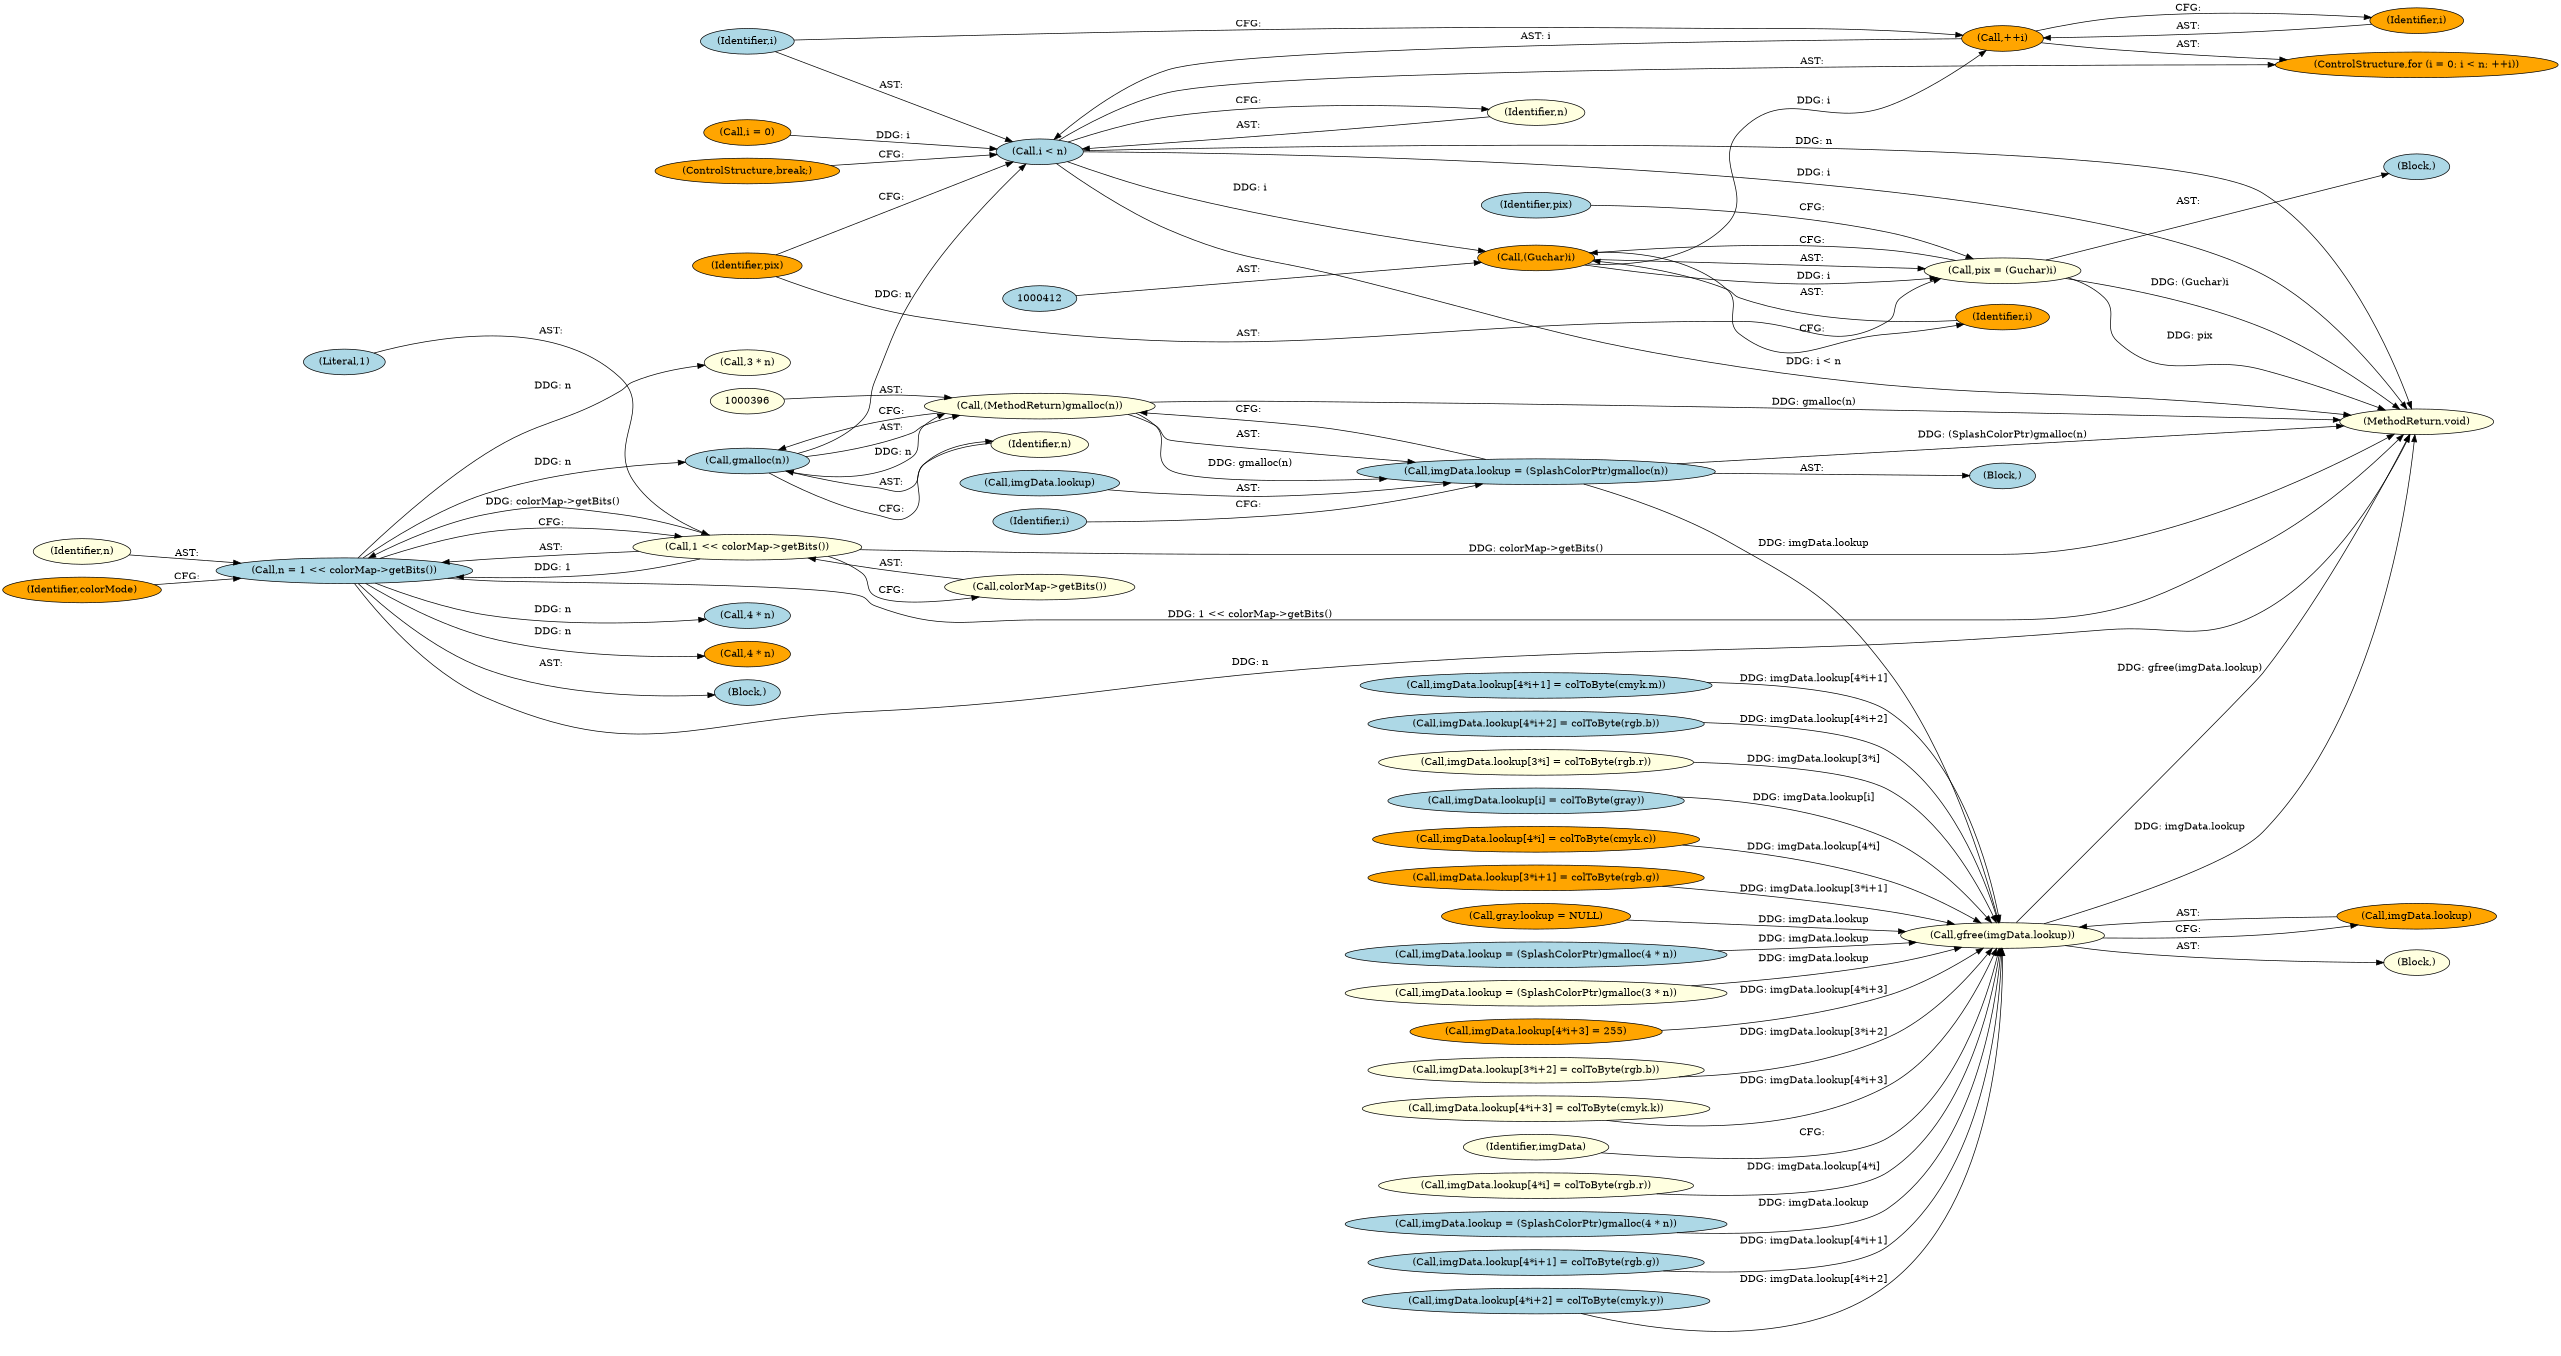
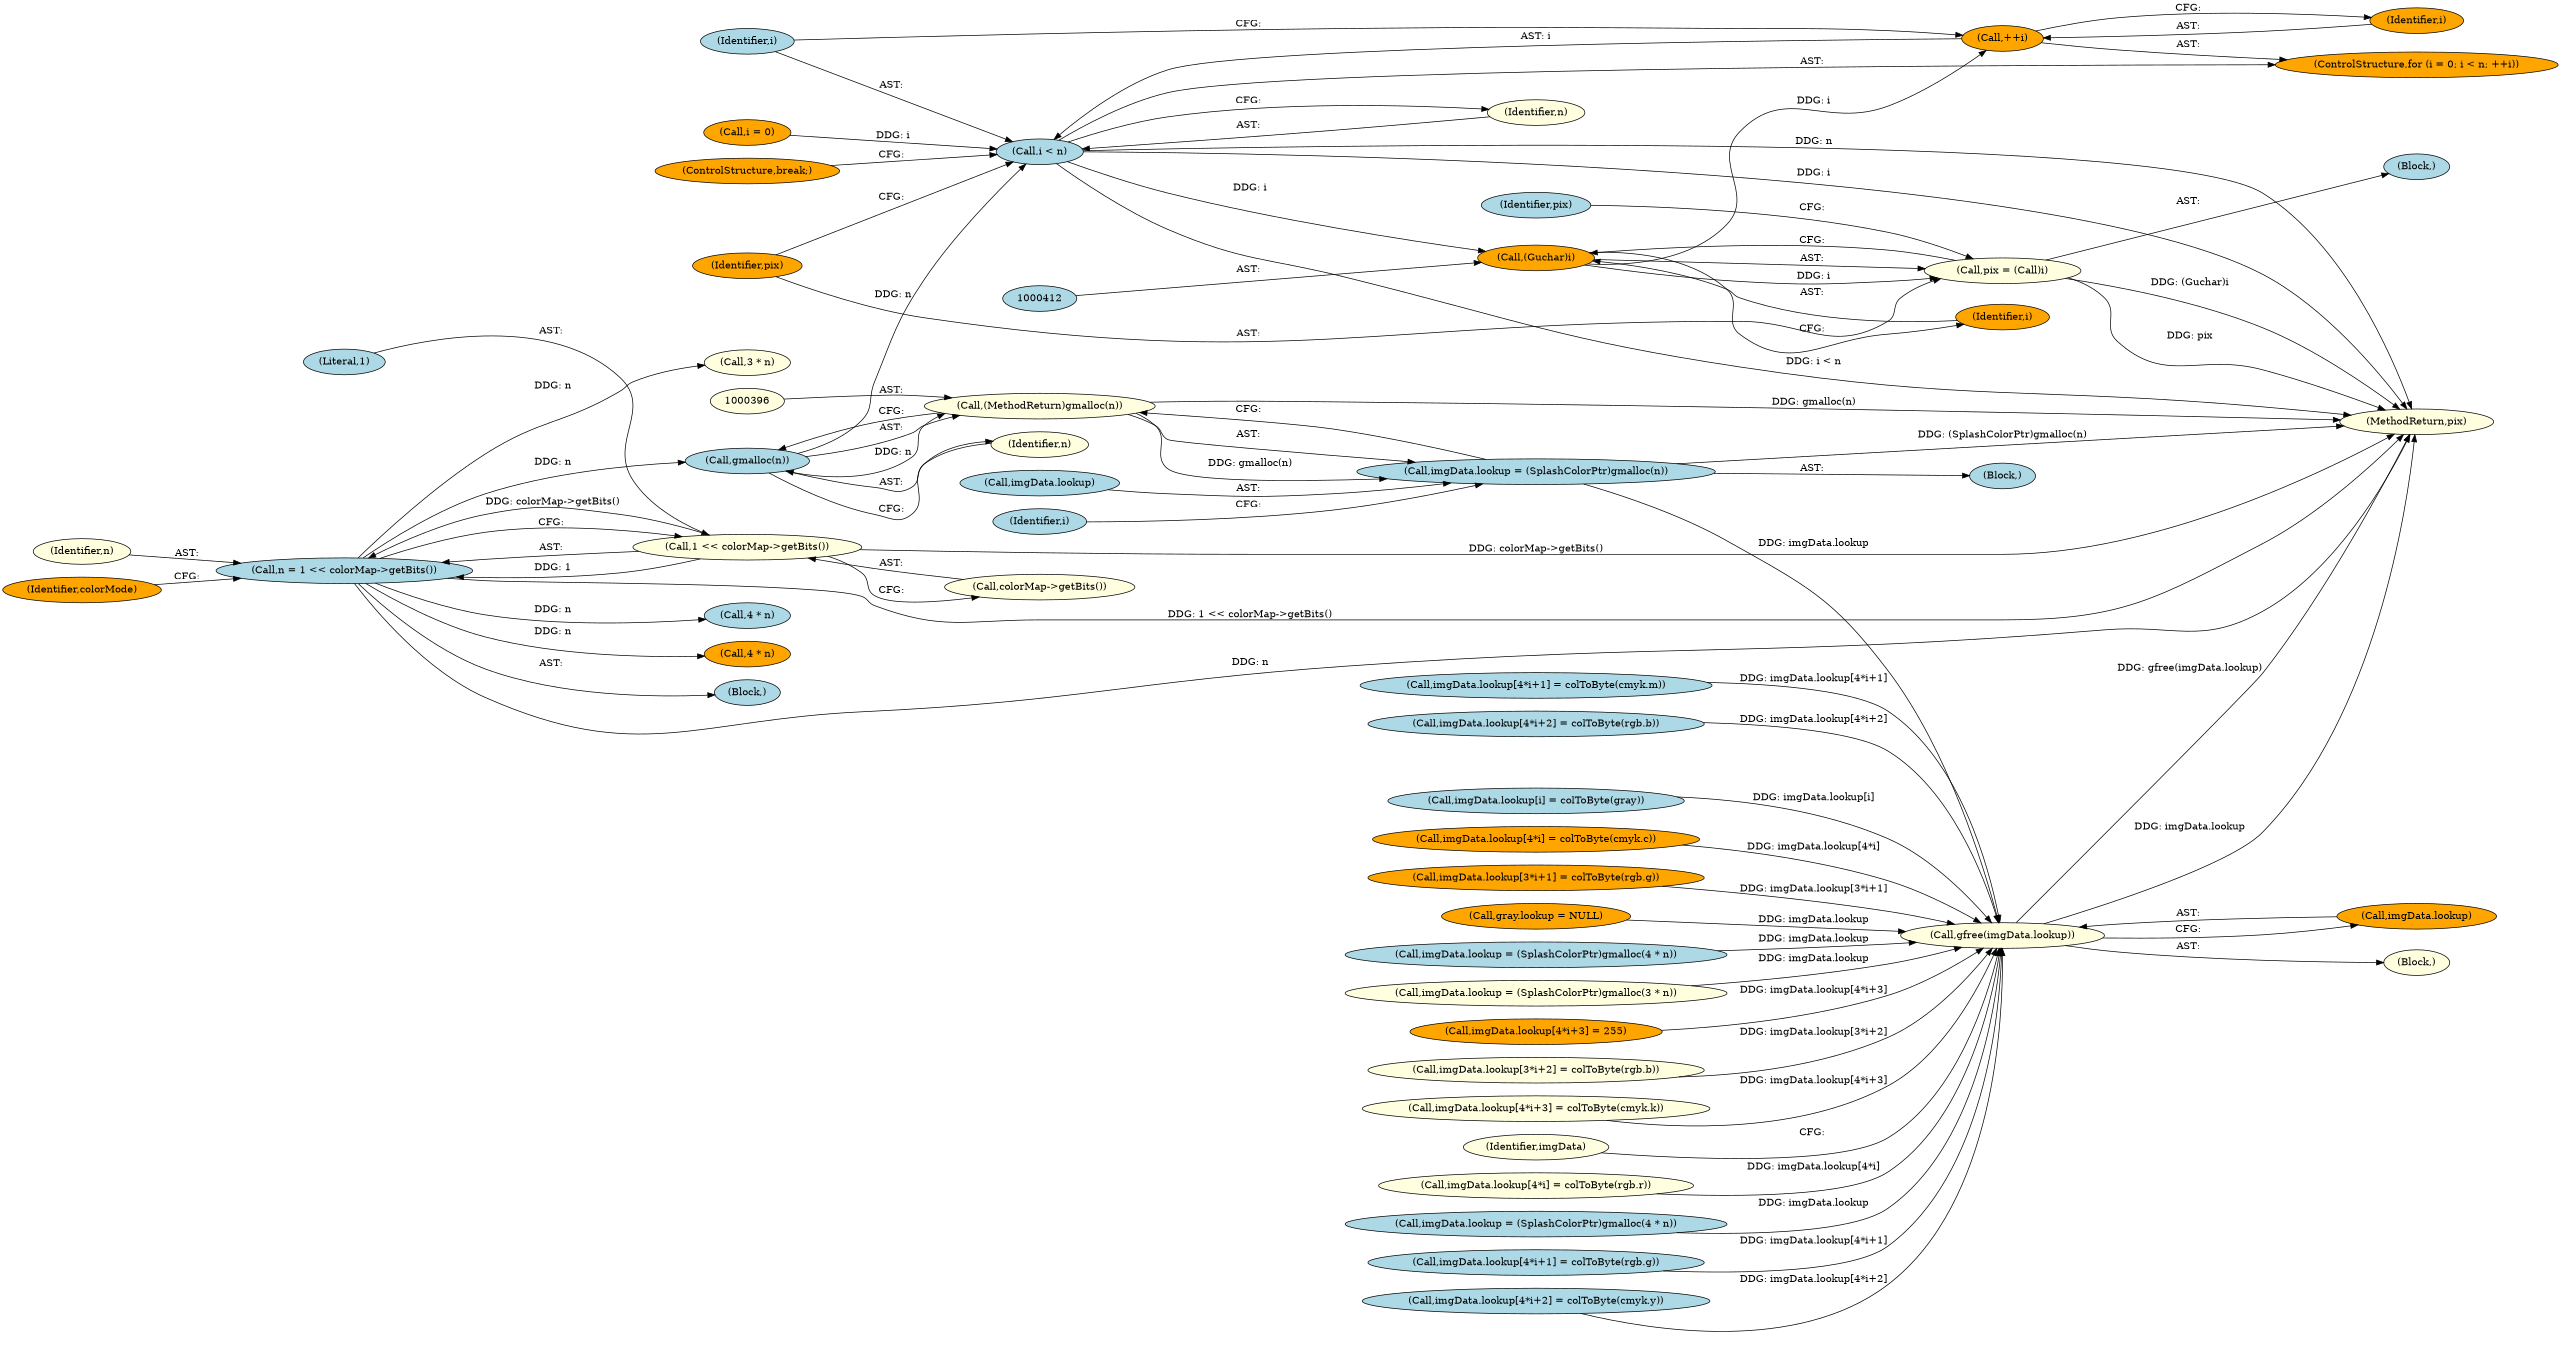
node "(Call,pix = (Guchar)i)": label "(Call,pix = (Guchar)i)" -> "(Call,pix = (Call)i)"
node "(MethodReturn,void)": label "(MethodReturn,void)" -> "(MethodReturn,pix)"
node "(Call,imgData.lookup[3*i] = colToByte(rgb.r))": removed
